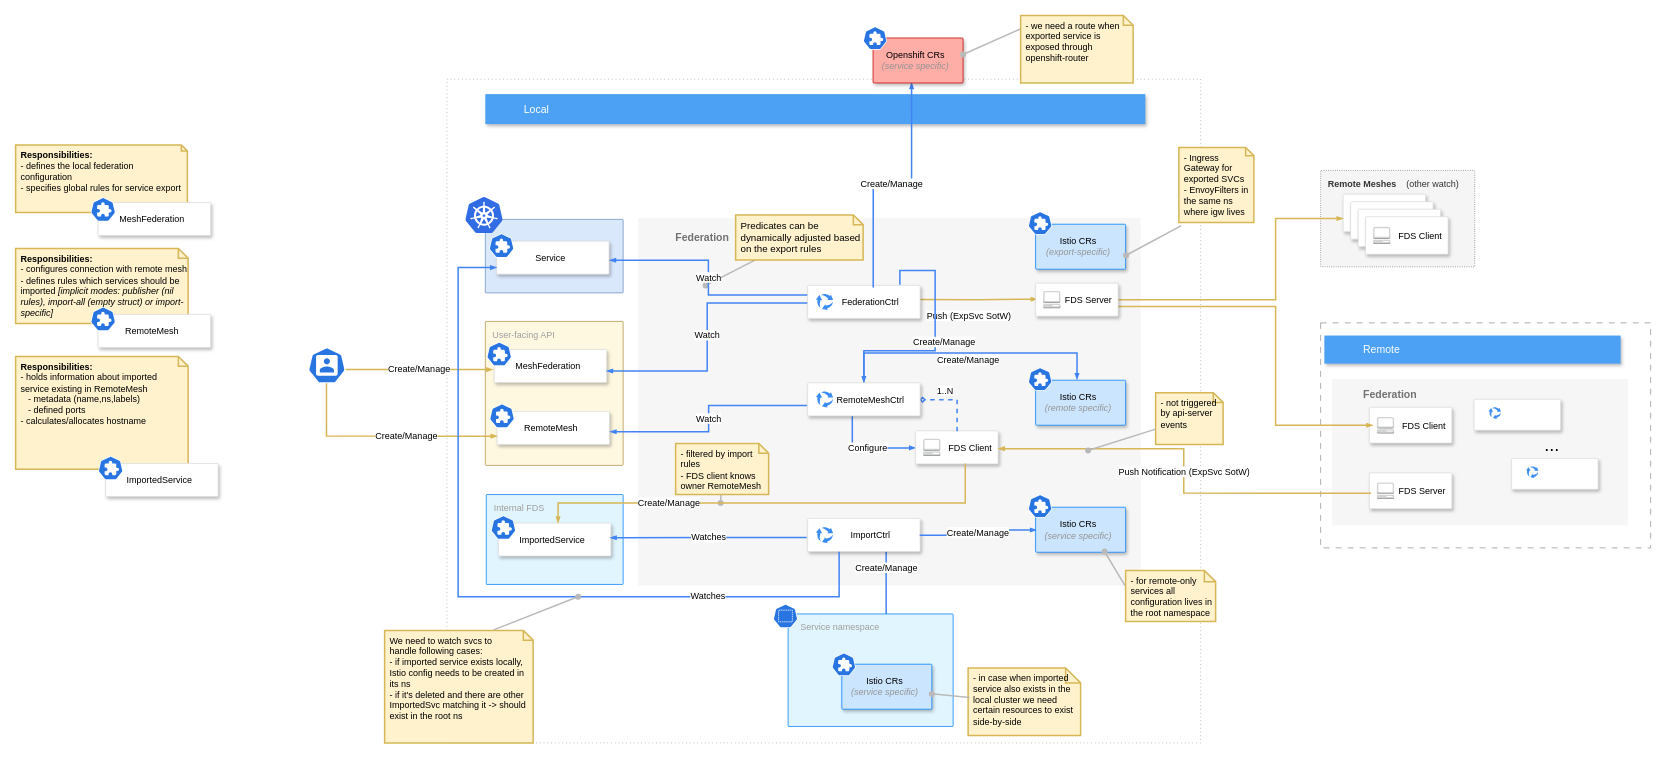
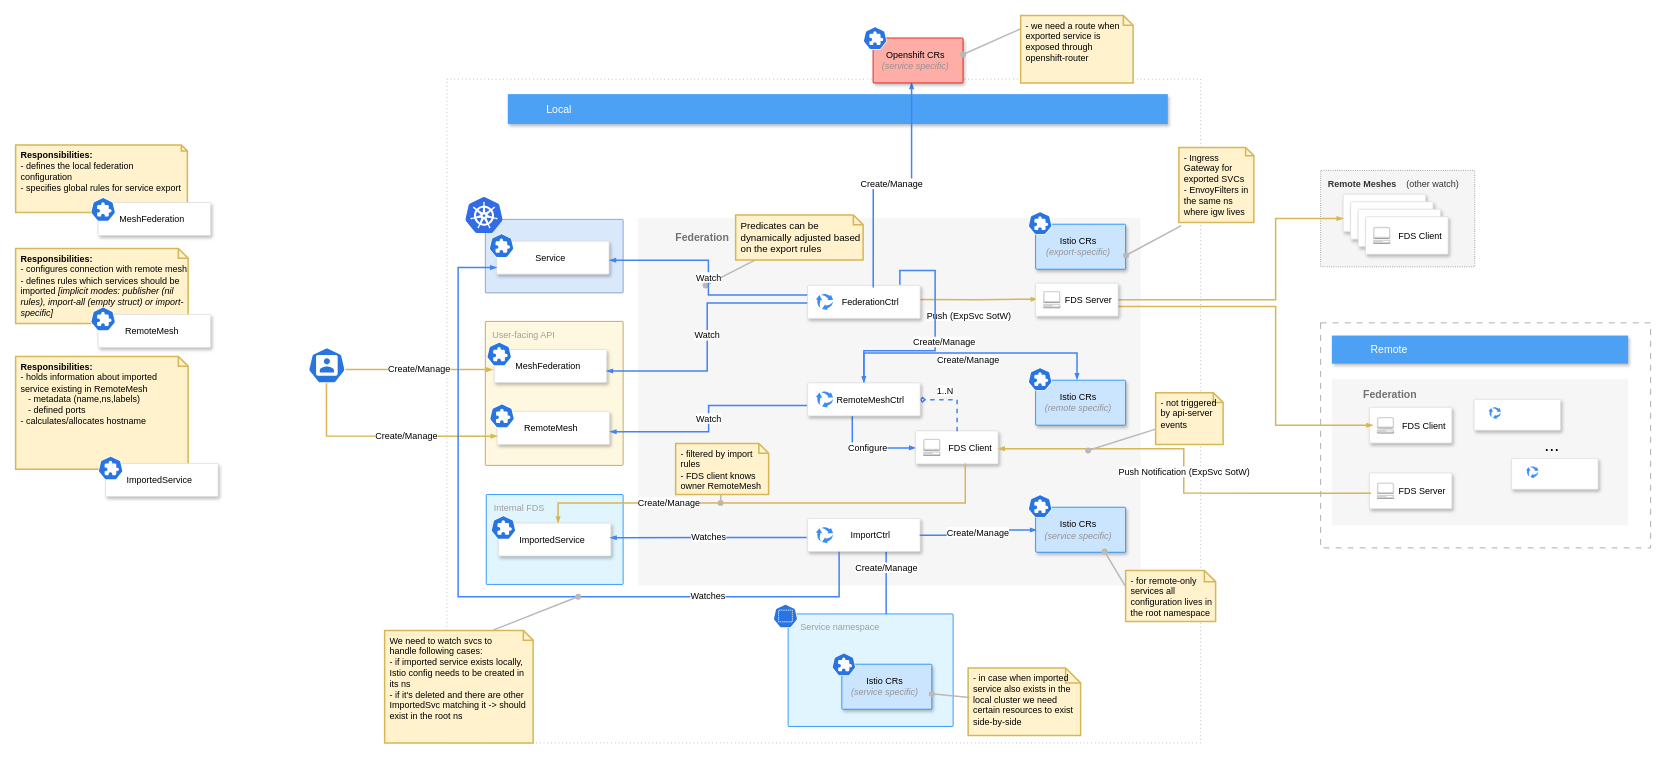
node "Local": moved (815, 109) -> (838, 109)
node "Remote": moved (1472, 350) -> (1480, 350)
